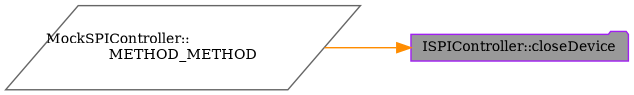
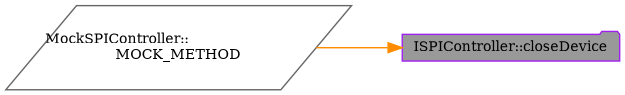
node "MockSPIController:: METHOD_METHOD": label "MockSPIController:: METHOD_METHOD" -> "MockSPIController:: MOCK_METHOD"
